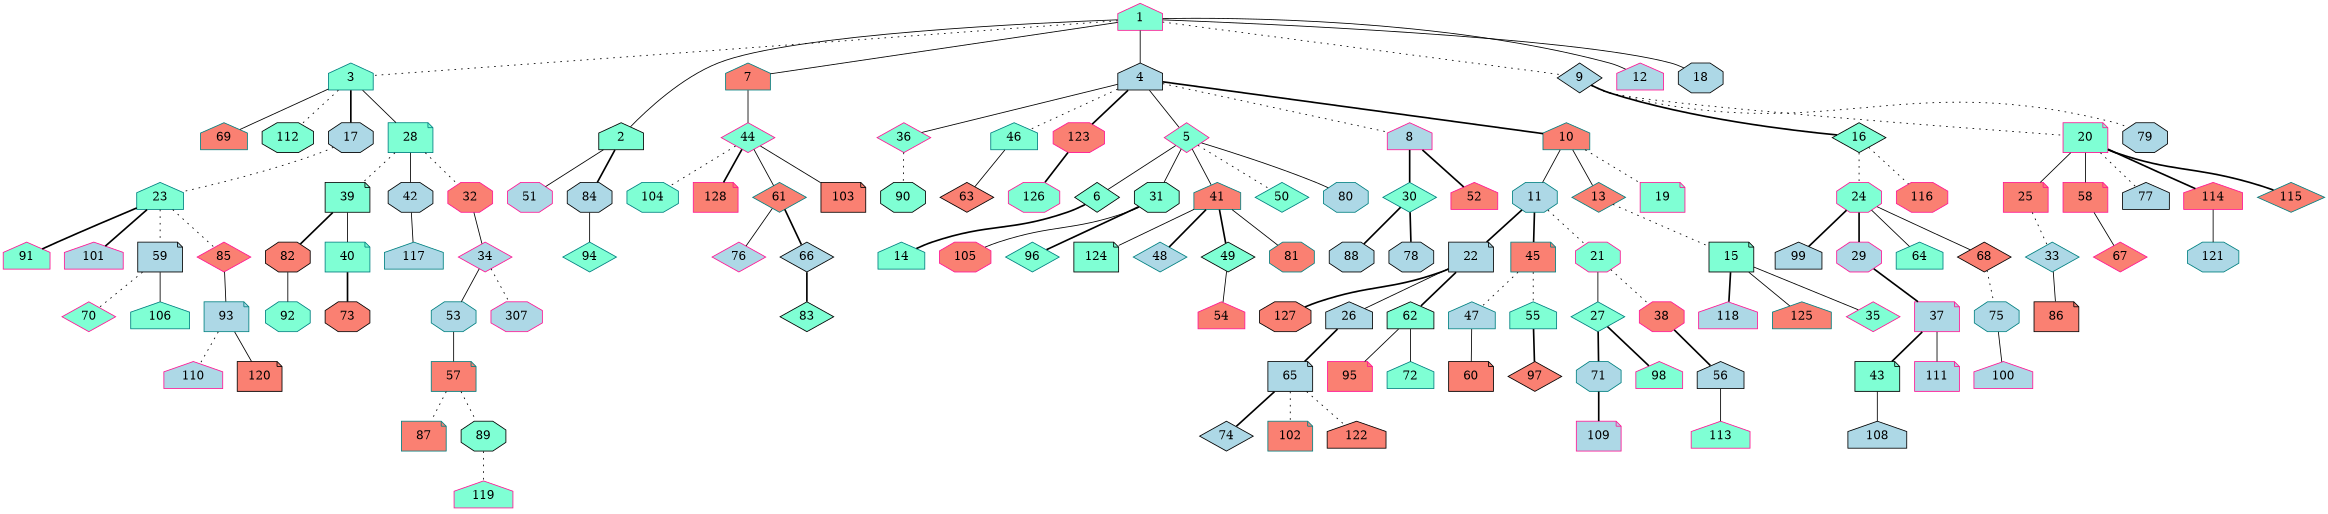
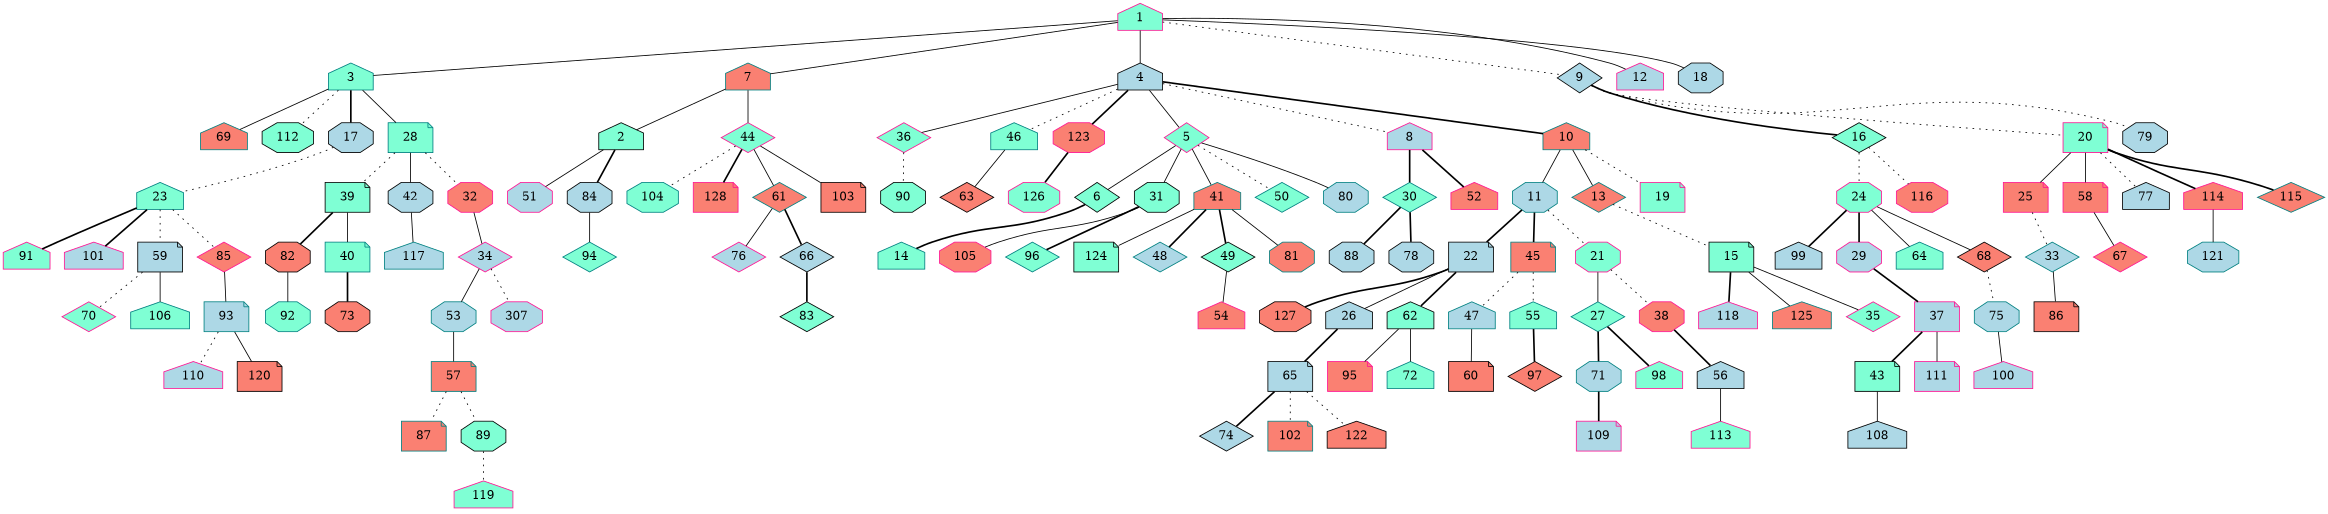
edge "1" -- "3": style dotted -> solid
edge "1" -- "2": now "7" -- "2"
